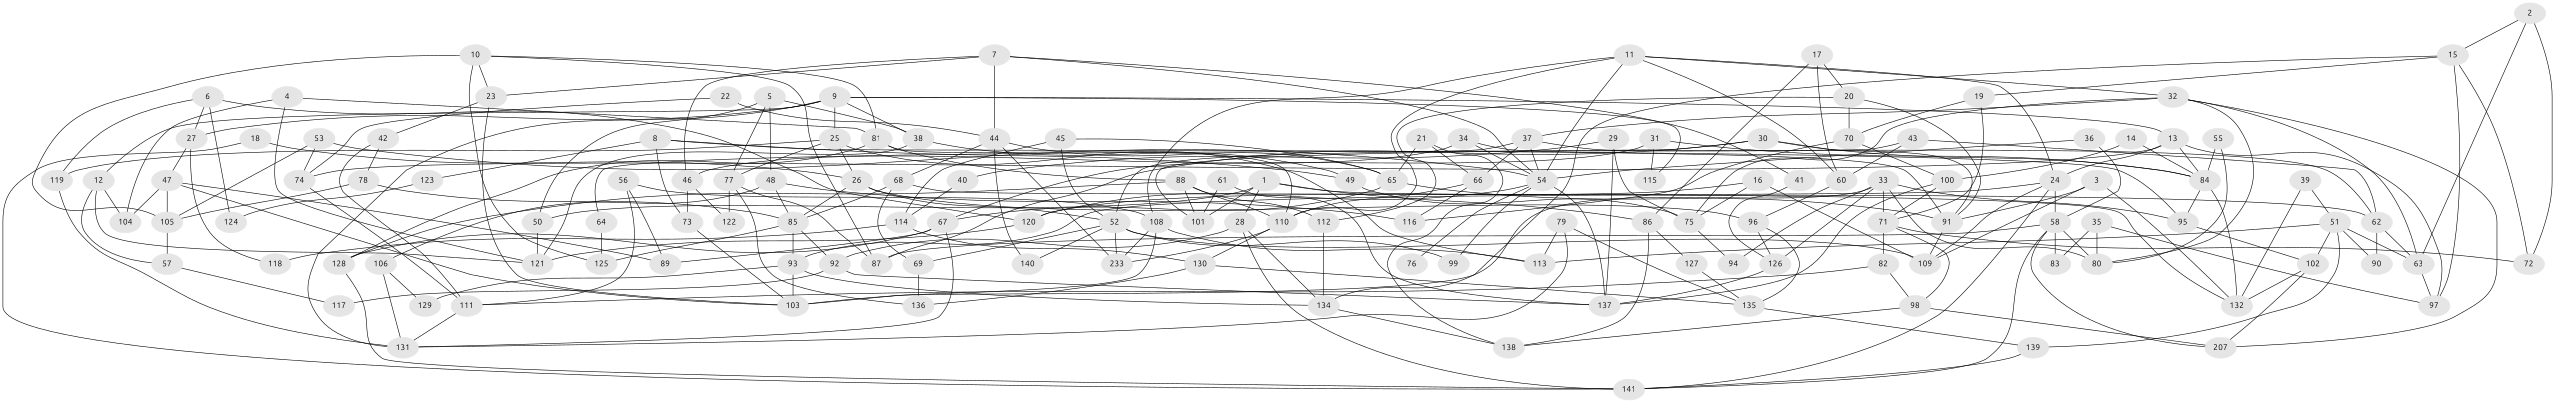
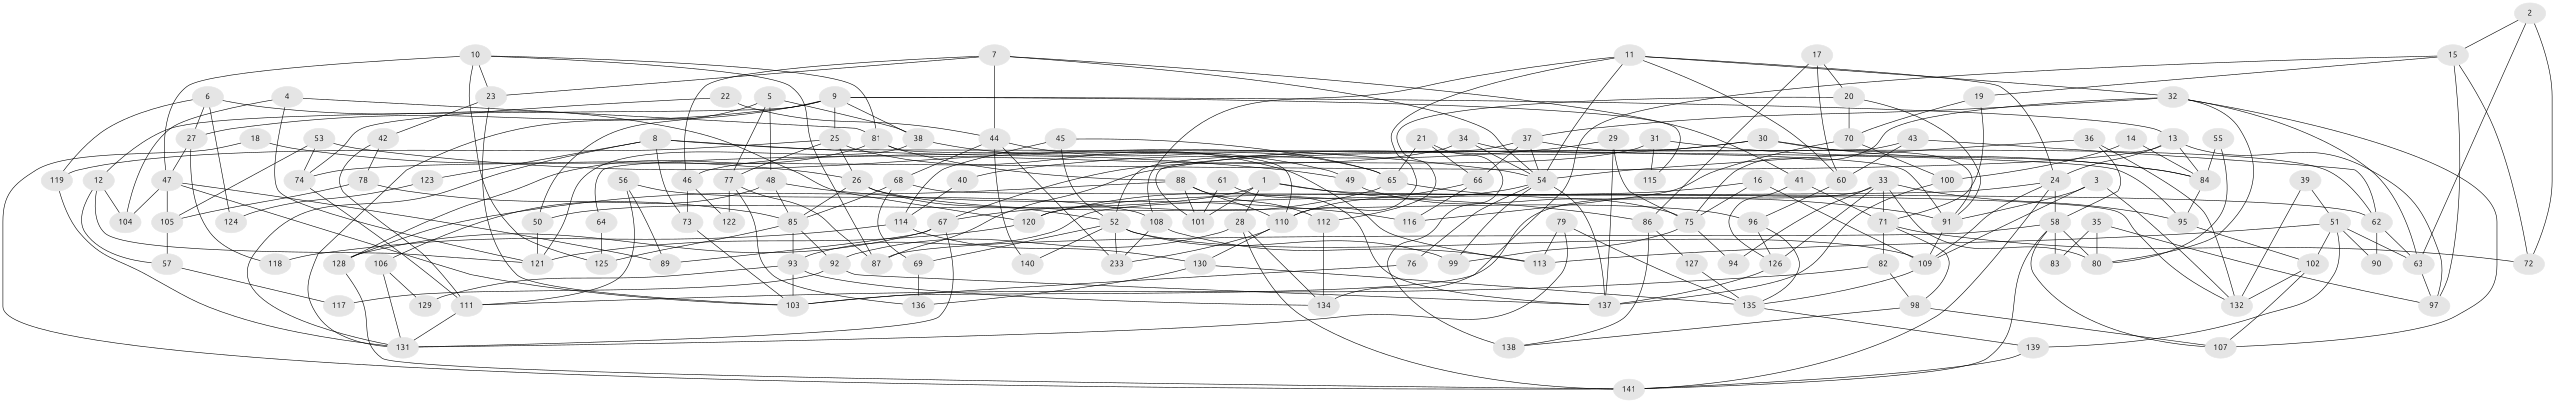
edge "10" -- "105": now "10" -- "47"
edge "100" -- "71": now "41" -- "71"
edge "8" -- "131": added
edge "84" -- "132": now "36" -- "132"
edge "75" -- "99": added
edge "108" -- "103": now "76" -- "103"
edge "109" -- "135": added
edge "134" -- "138": removed
node "207": label "207" -> "107"
